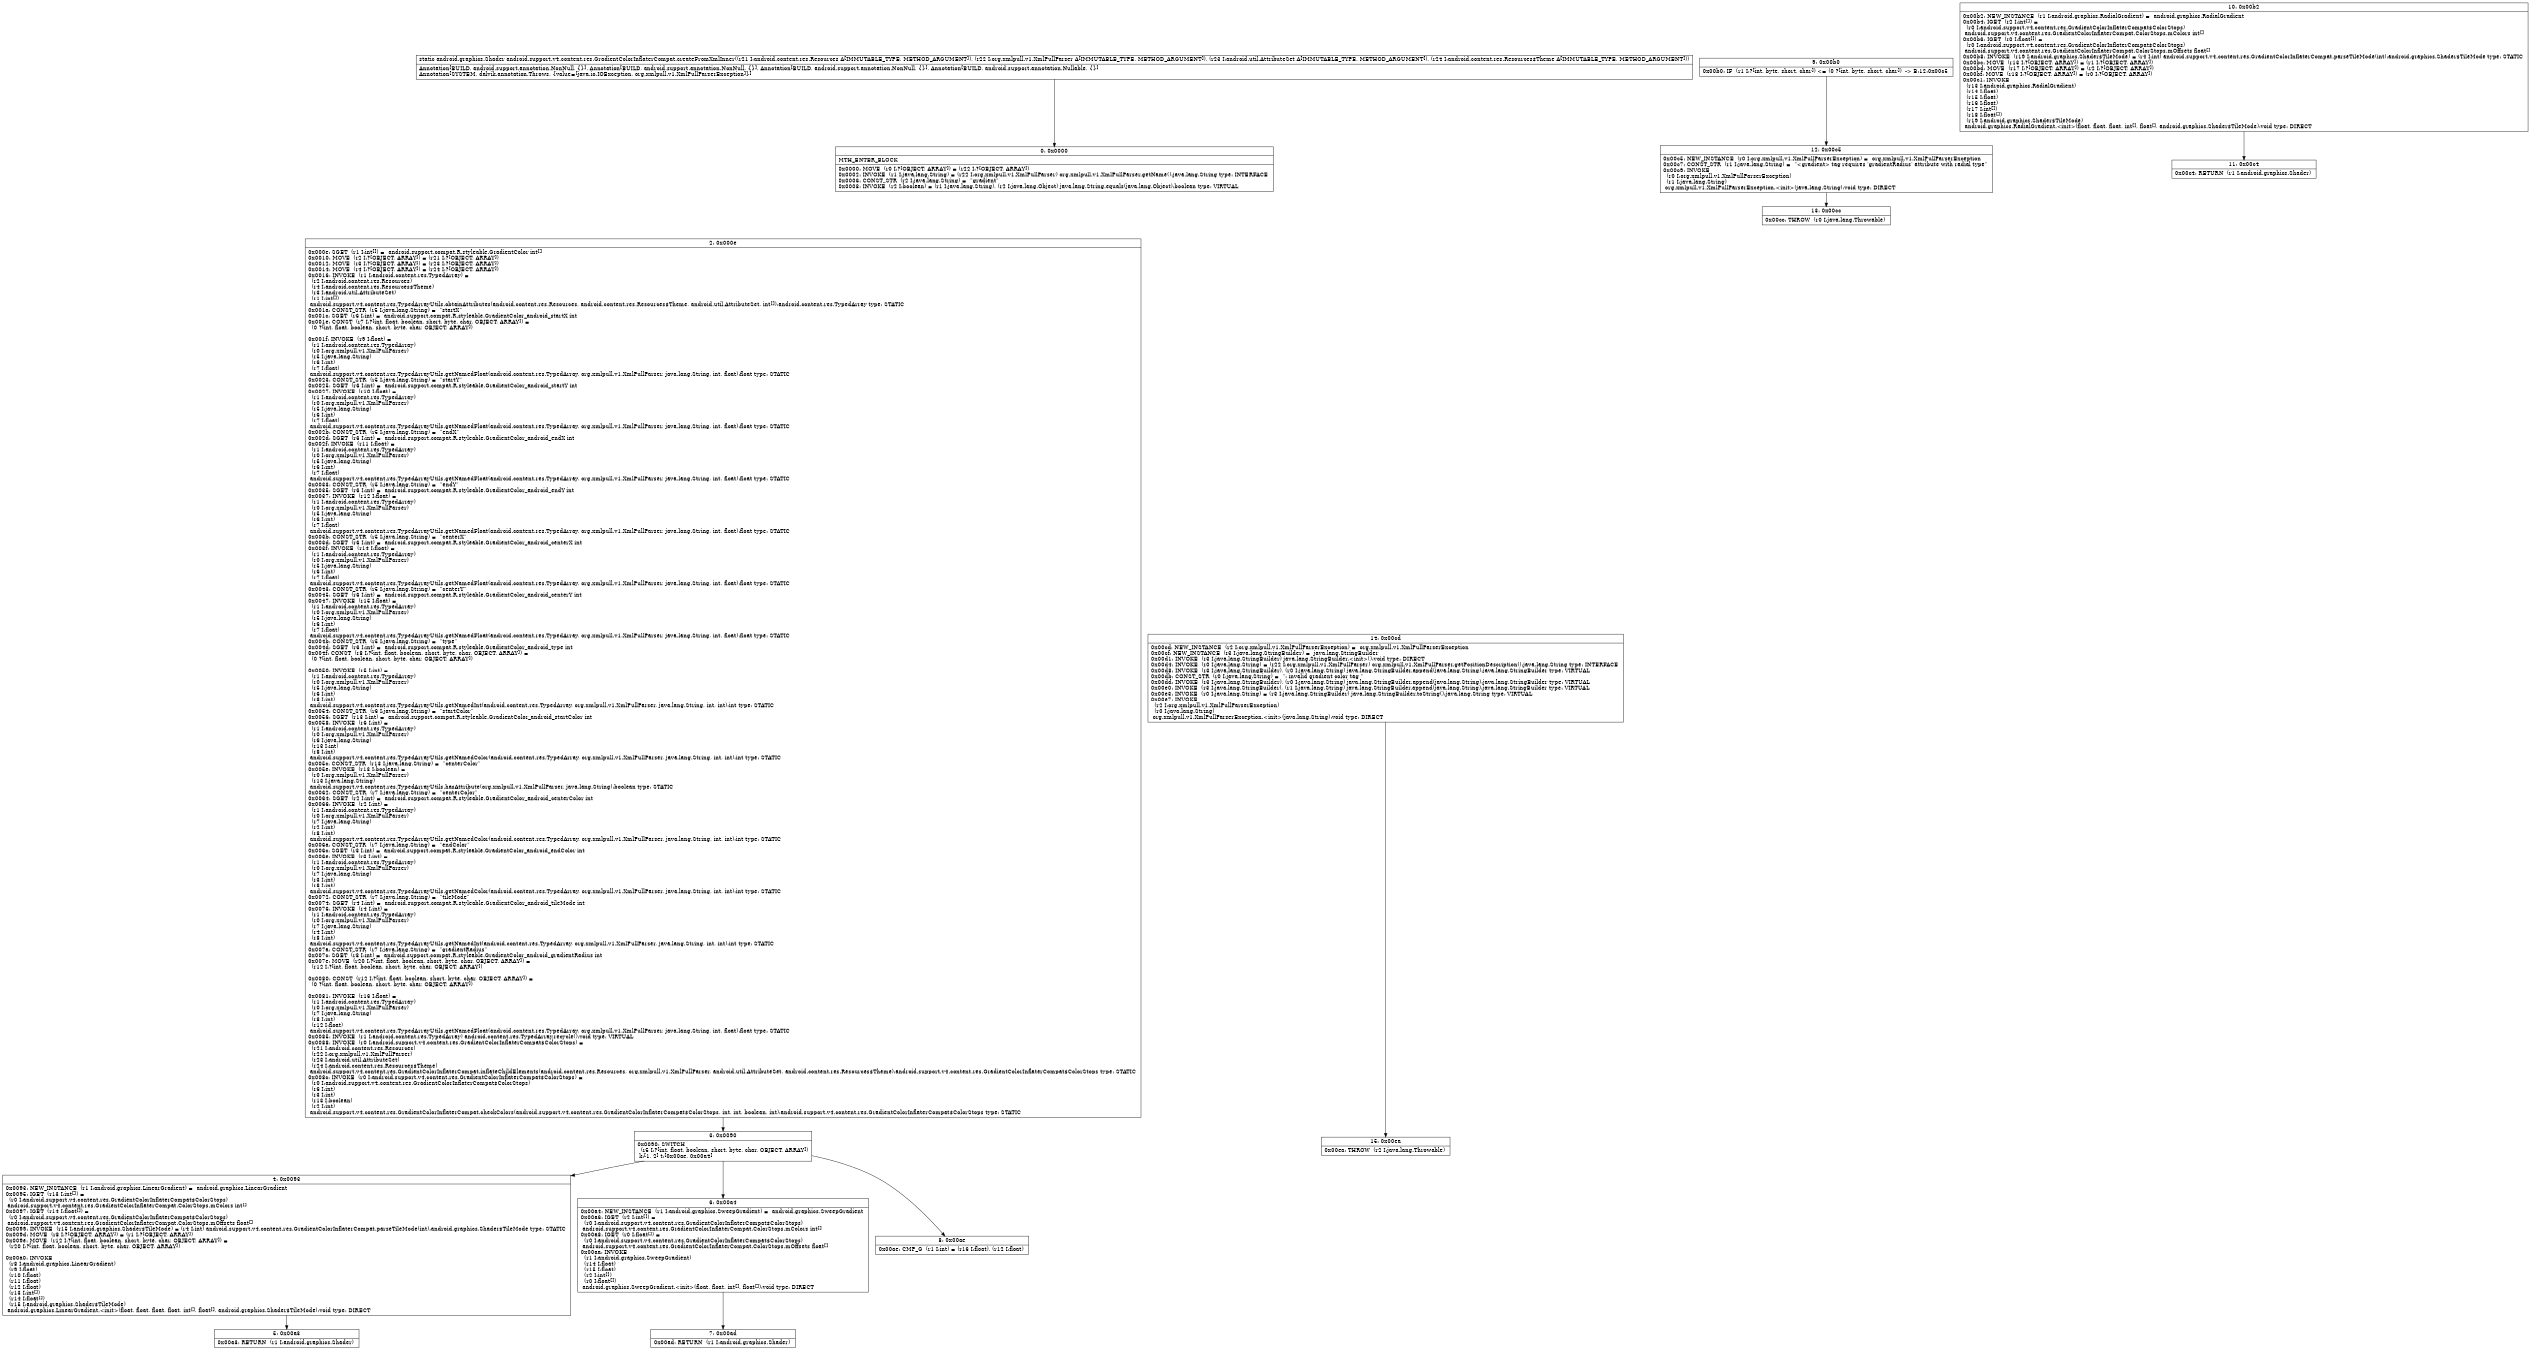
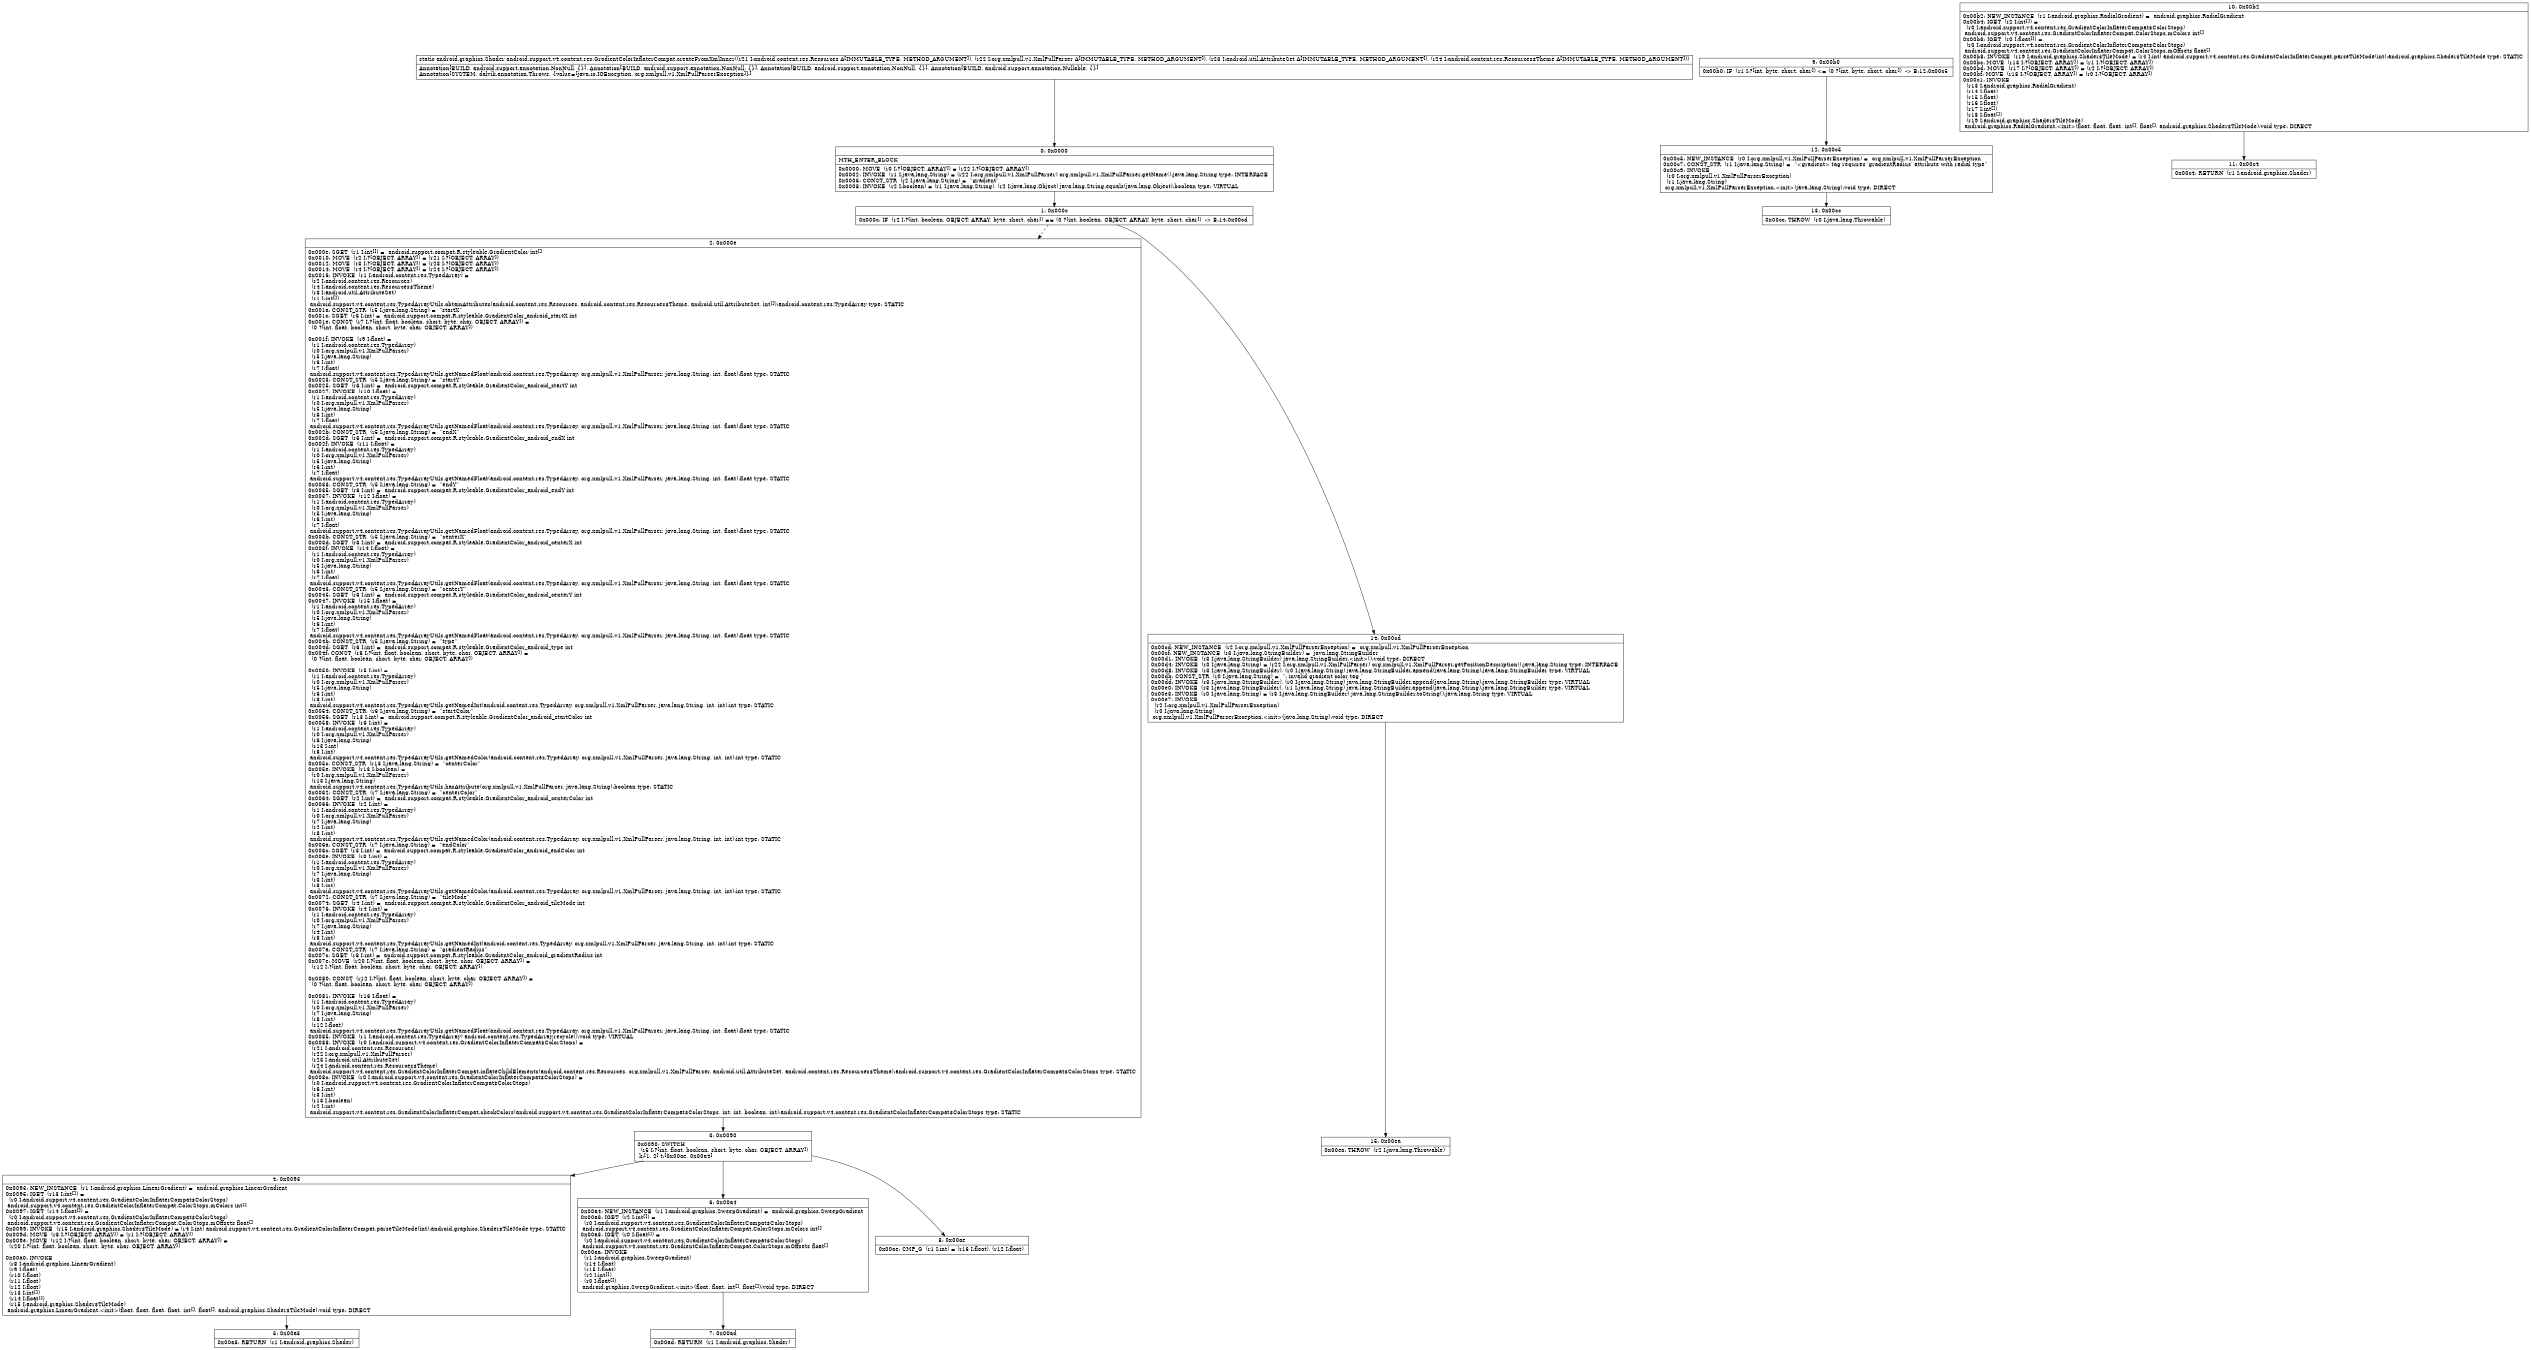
node "1: 0x000c": added
